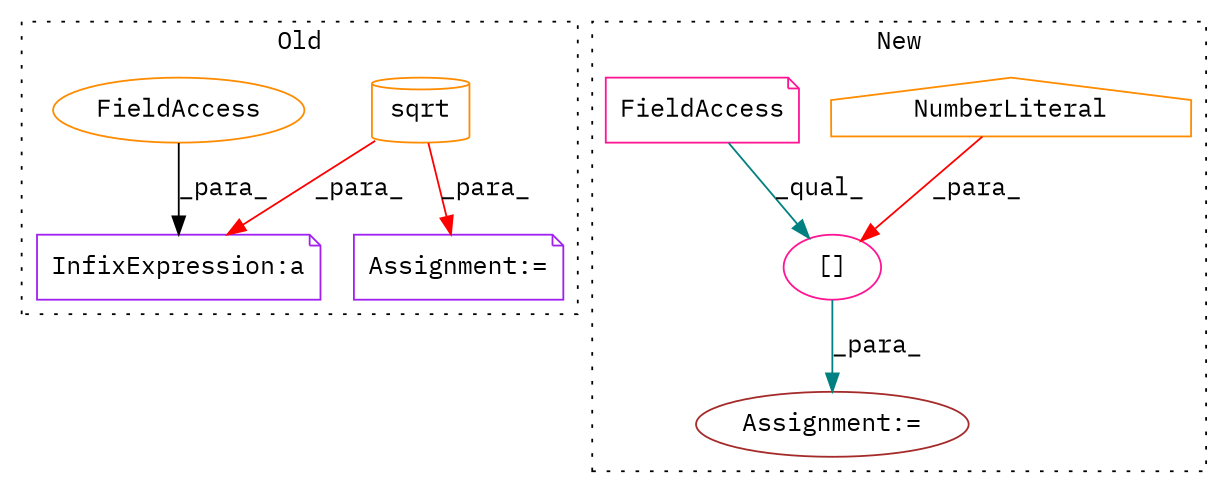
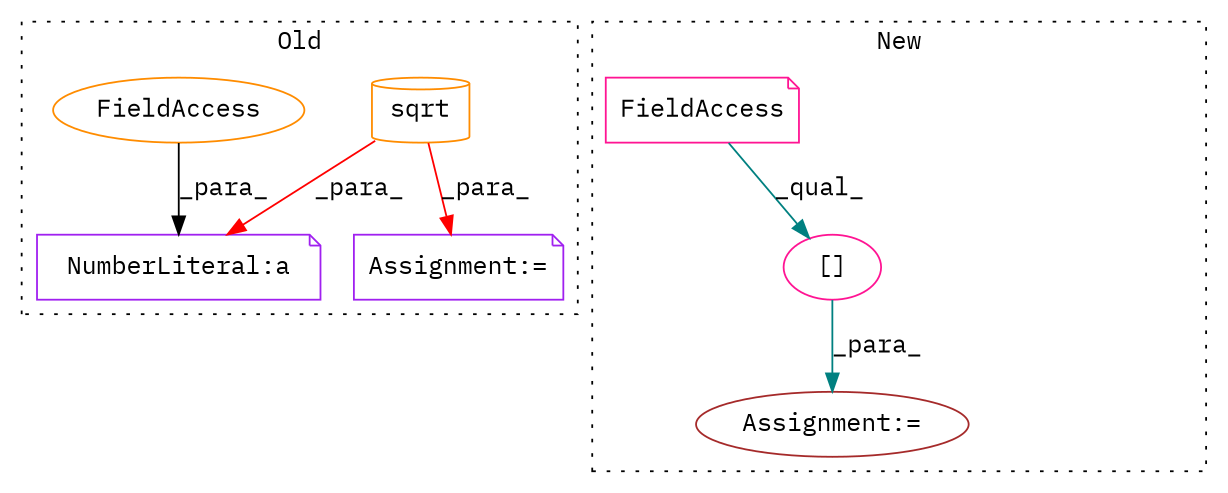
node "NumberLiteral": removed
node "InfixExpression:a": label "InfixExpression:a" -> "NumberLiteral:a"
